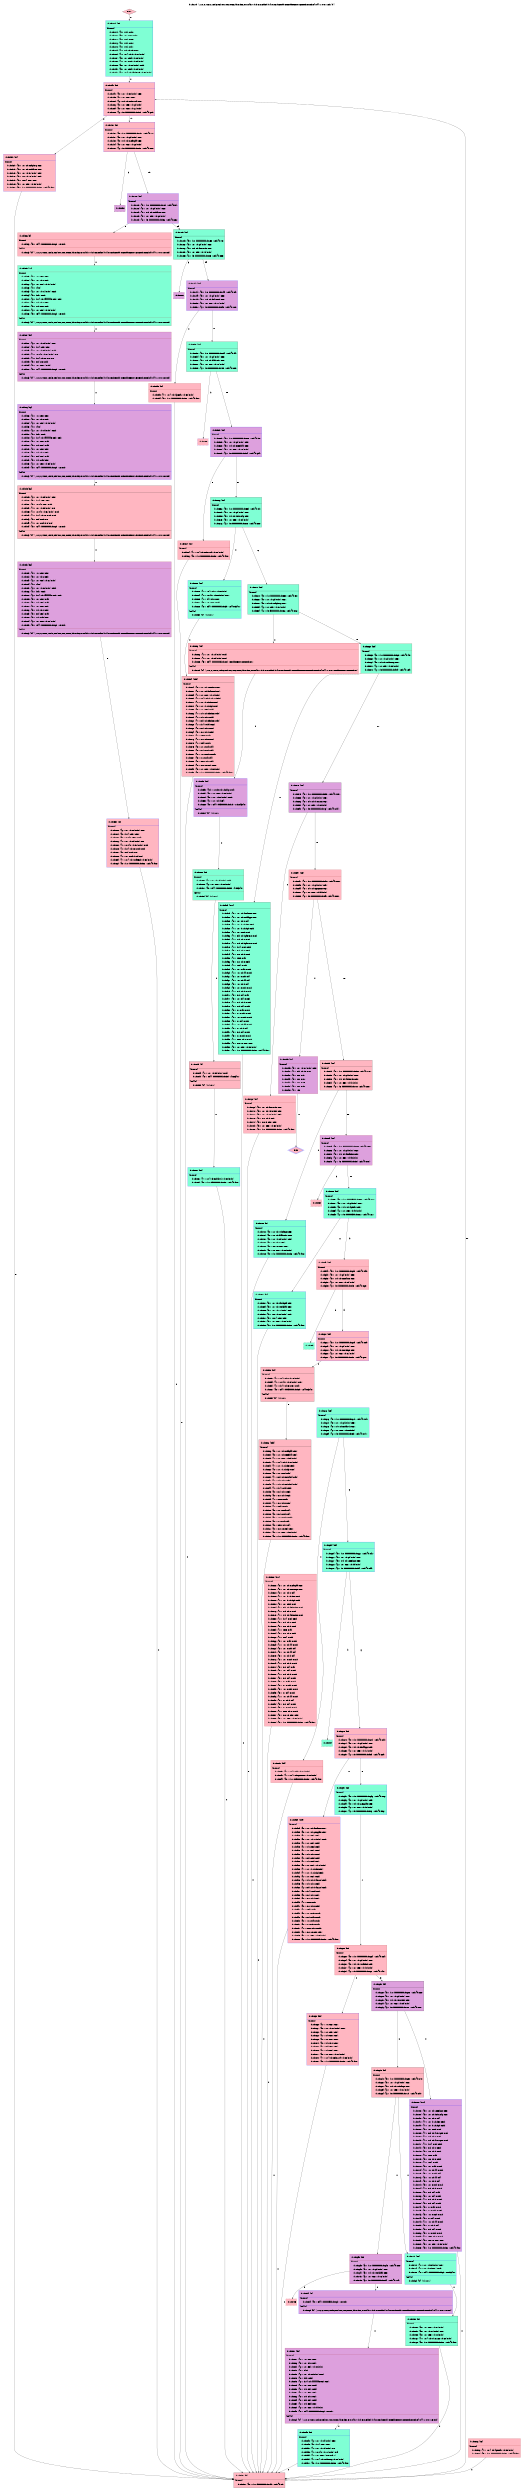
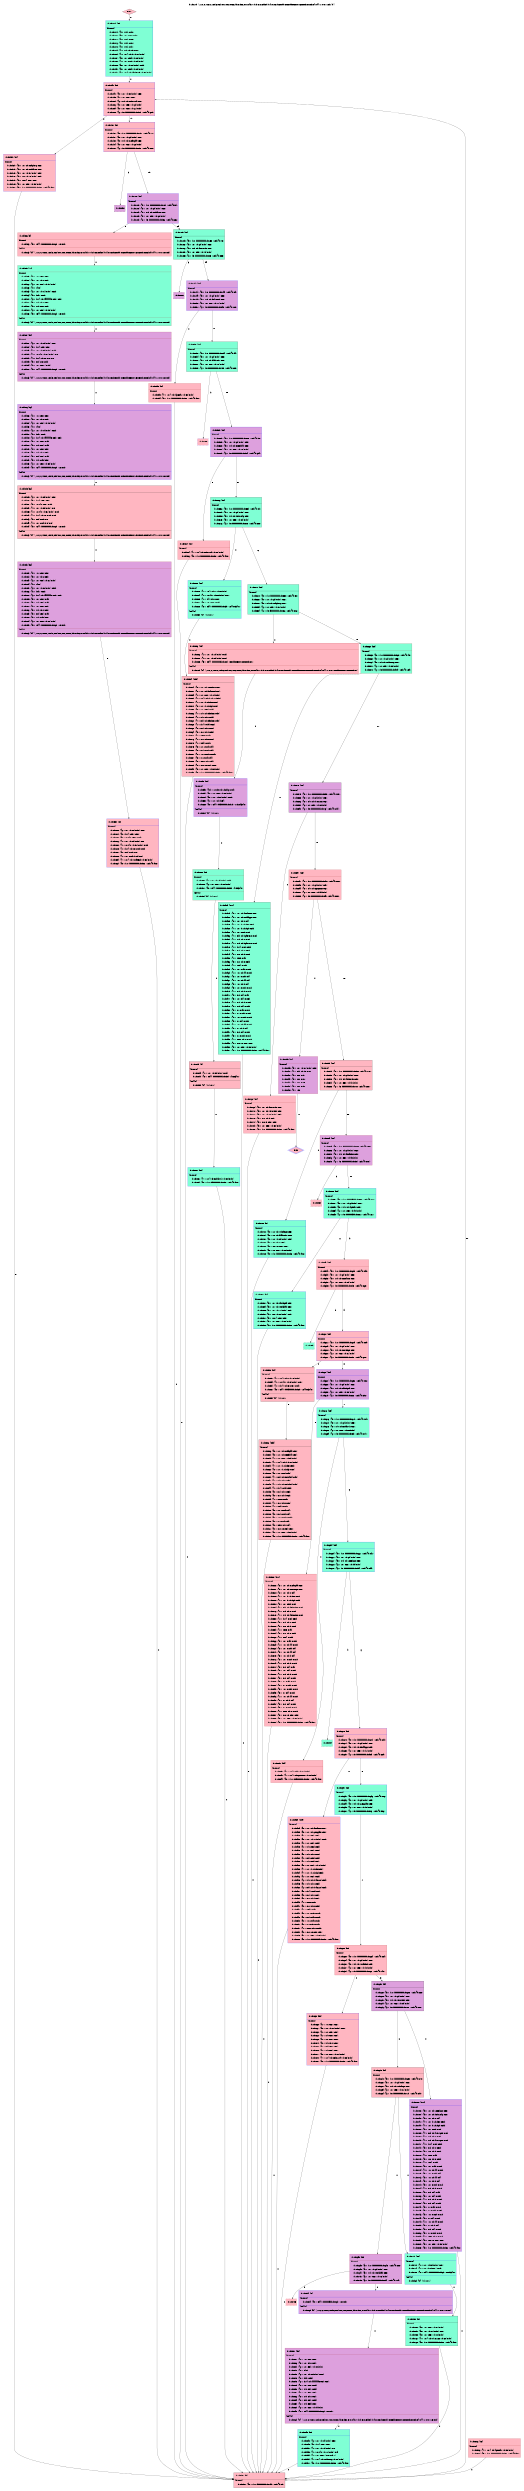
node "0x40162d [25]": added
